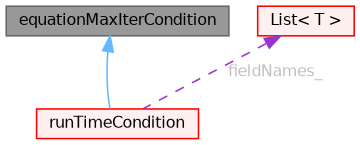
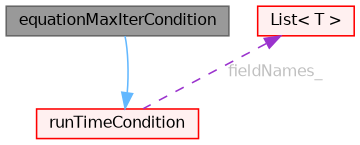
edge "runTimeCondition" -> "equationMaxIterCondition": reversed
